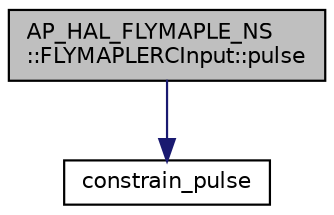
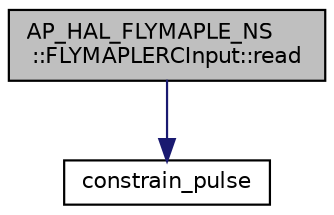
node "AP_HAL_FLYMAPLE_NS ::FLYMAPLERCInput::pulse": label "AP_HAL_FLYMAPLE_NS ::FLYMAPLERCInput::pulse" -> "AP_HAL_FLYMAPLE_NS ::FLYMAPLERCInput::read"
